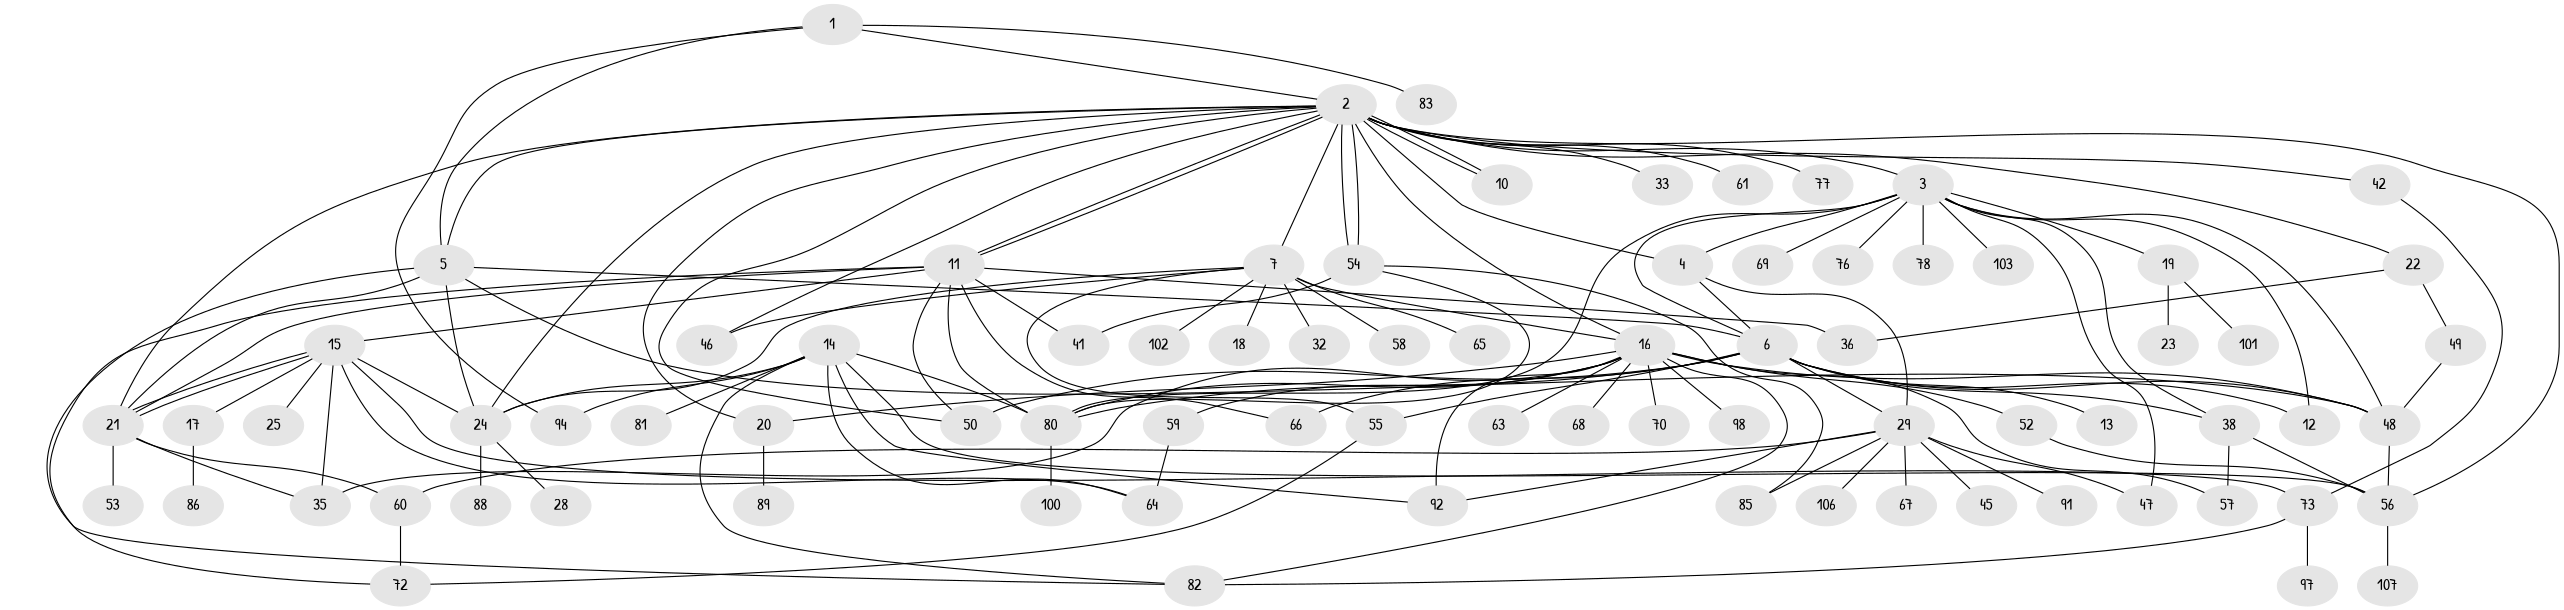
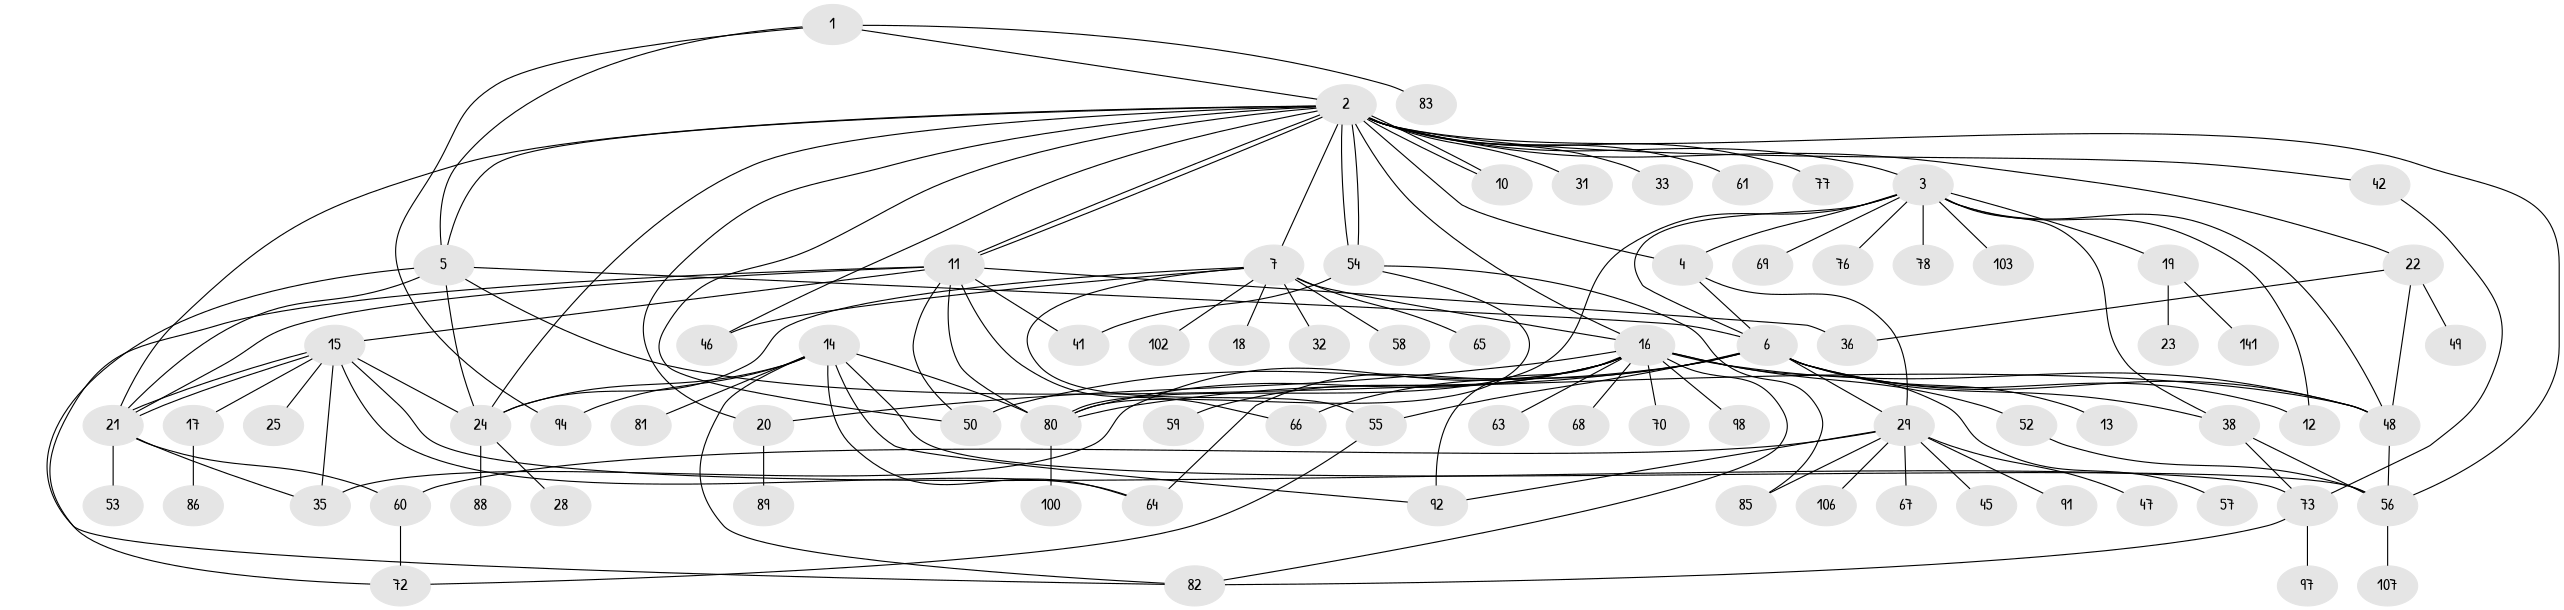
node "31": added
edge "3" -- "47": removed
node "101": label "101" -> "141"
edge "49" -- "48": now "22" -- "48"
edge "38" -- "57": now "38" -- "73"
edge "59" -- "64": now "16" -- "64"
